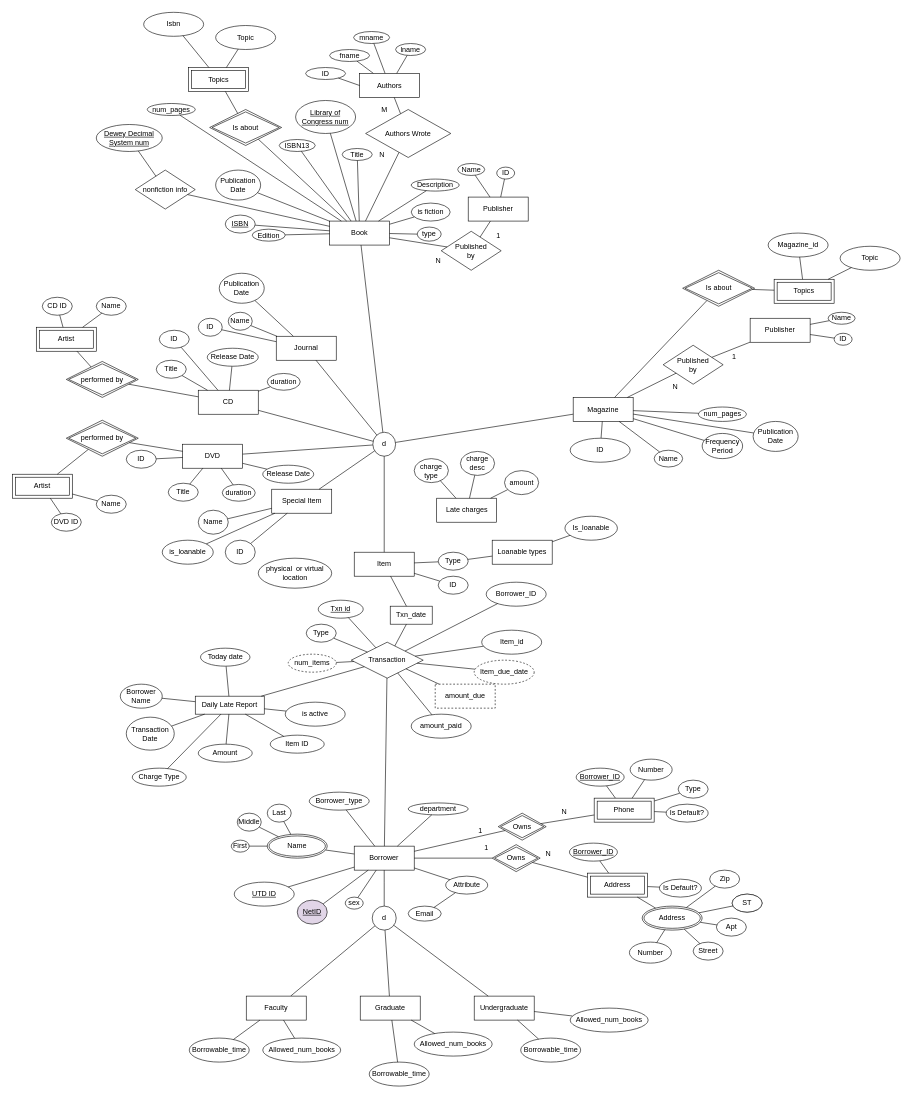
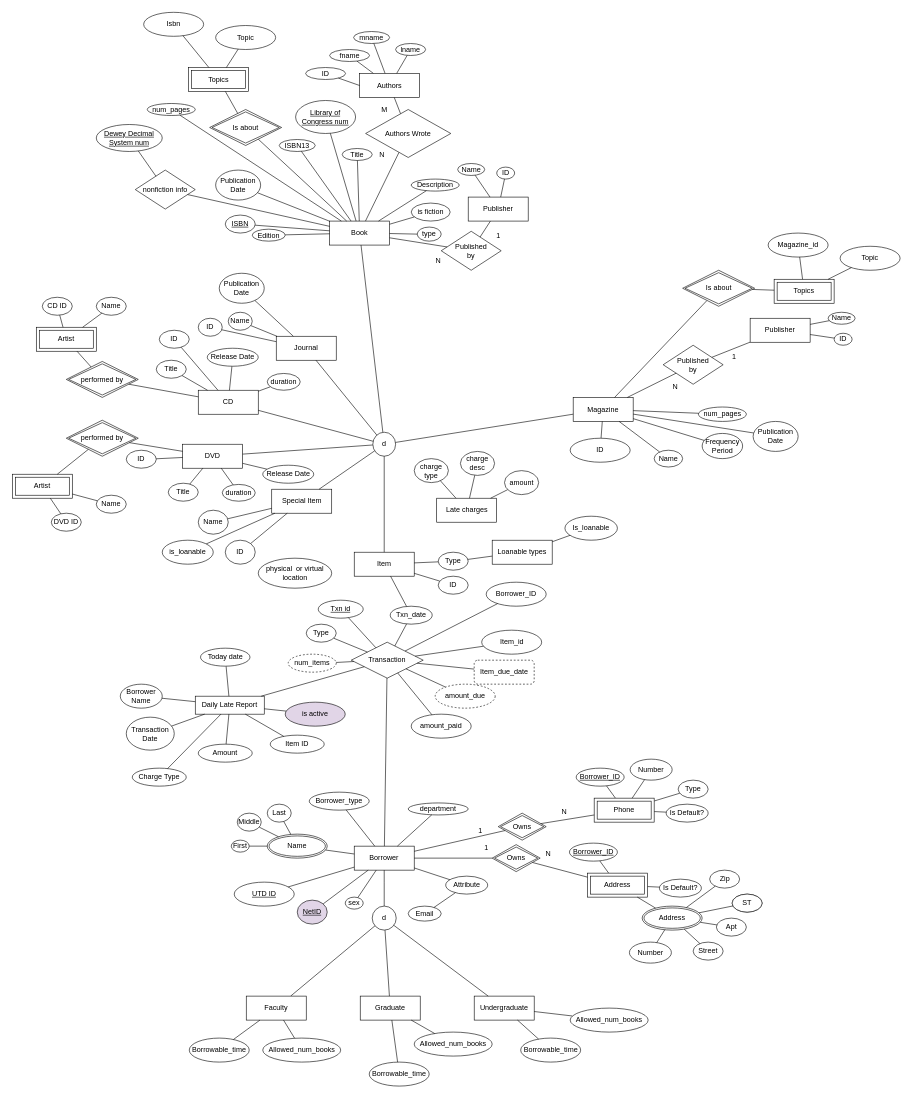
node "Txn_date": shape rectangle -> ellipse
node "Item_due_date": shape ellipse -> rounded rectangle
node "amount_due": shape rectangle -> ellipse
node "is active": fillcolor #ffffff -> #e1d5e7
